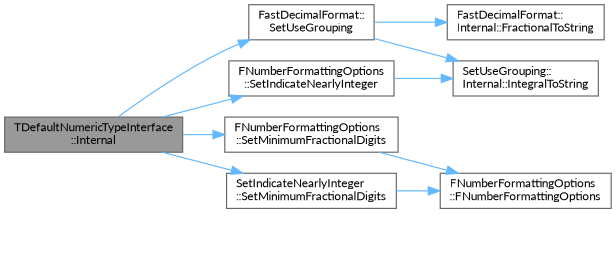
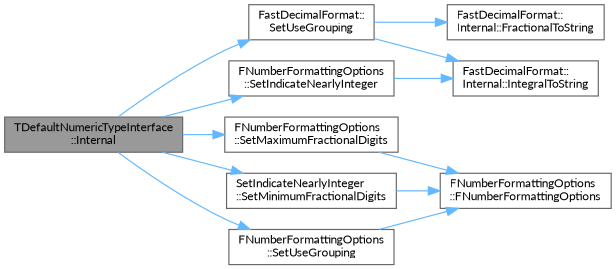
node "SetUseGrouping:: Internal::IntegralToString": label "SetUseGrouping:: Internal::IntegralToString" -> "FastDecimalFormat:: Internal::IntegralToString"
node "FNumberFormattingOptions ::SetMinimumFractionalDigits": label "FNumberFormattingOptions ::SetMinimumFractionalDigits" -> "FNumberFormattingOptions ::SetMaximumFractionalDigits"
node "FNumberFormattingOptions ::SetUseGrouping": added
